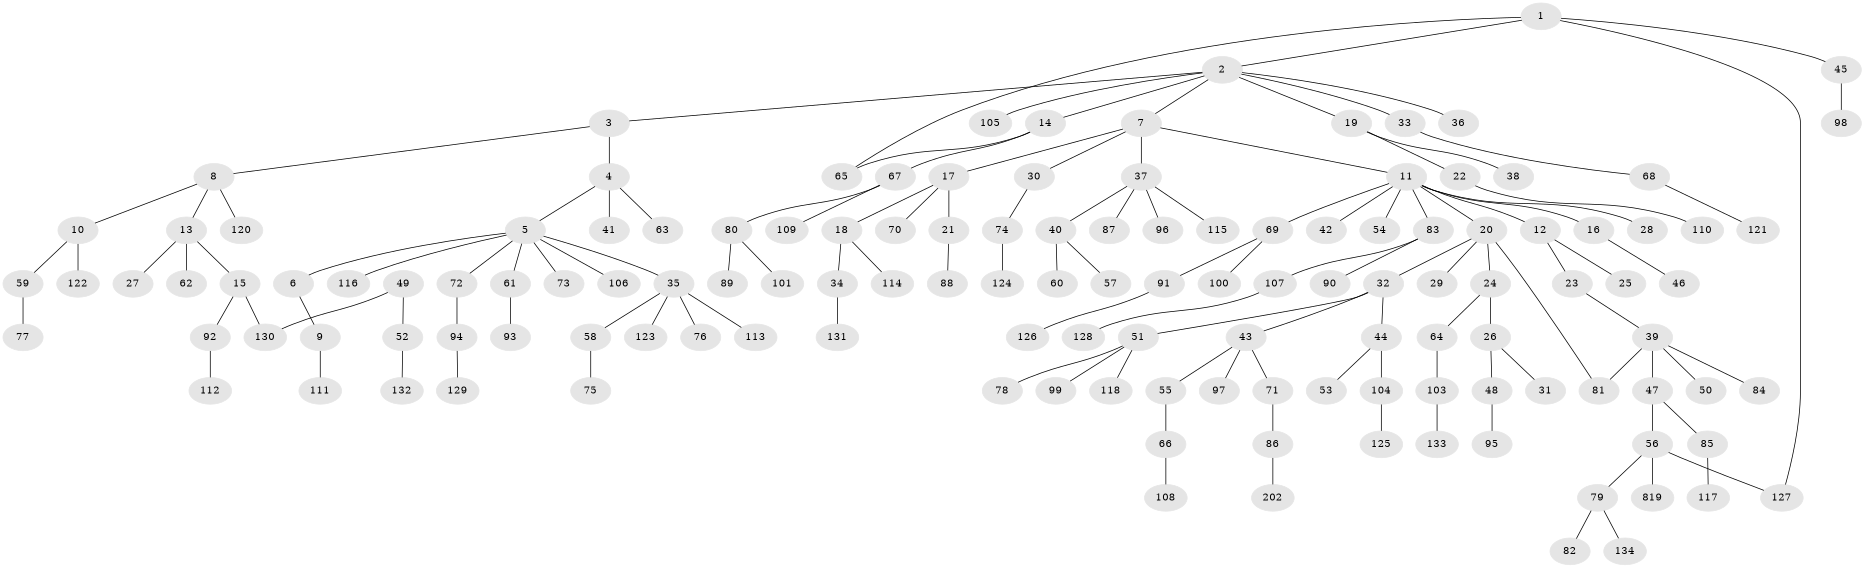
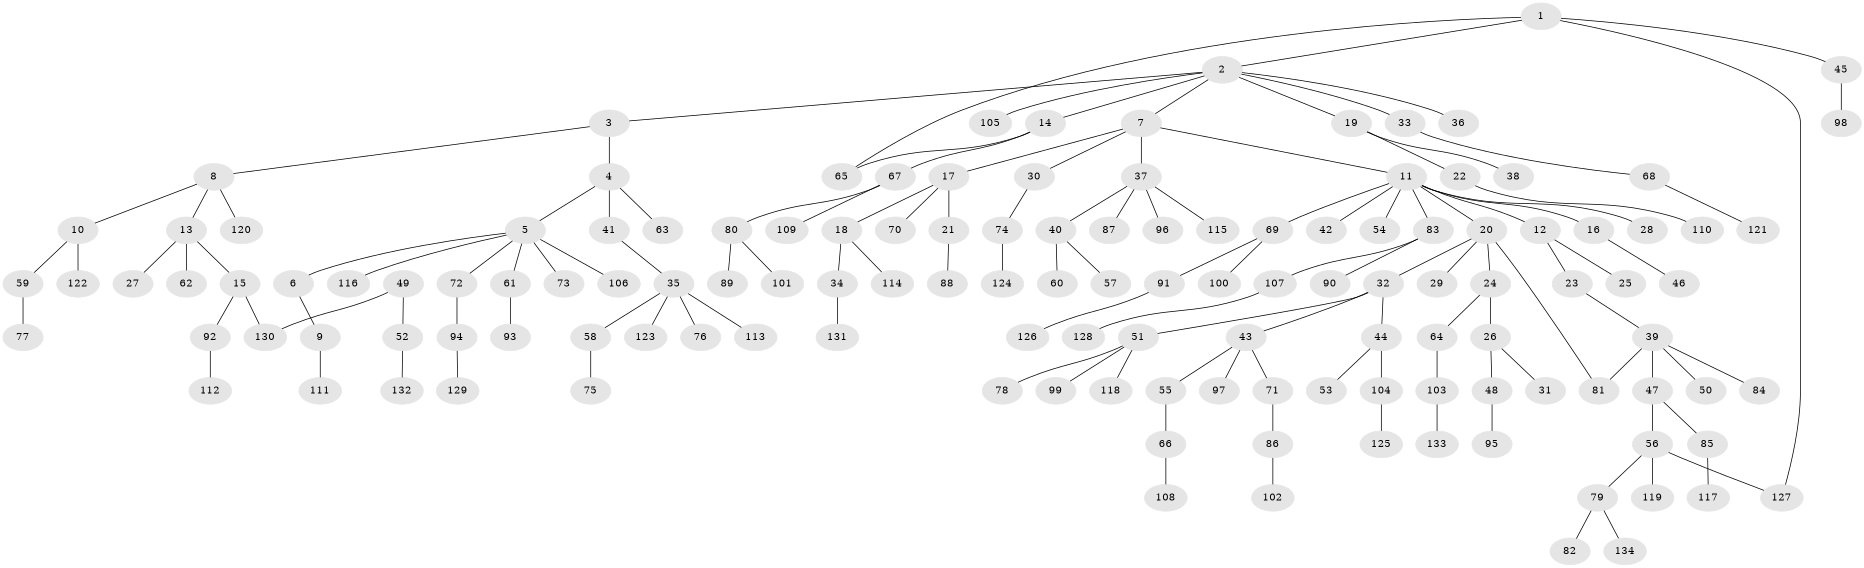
edge "5" -- "35": now "41" -- "35"
node "202": label "202" -> "102"
node "819": label "819" -> "119"
